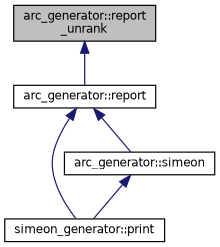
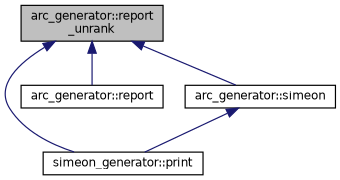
edge "arc_generator::simeon" -> "arc_generator::report": now "arc_generator::simeon" -> "arc_generator::report _unrank"
edge "simeon_generator::print" -> "arc_generator::report": now "simeon_generator::print" -> "arc_generator::report _unrank"
